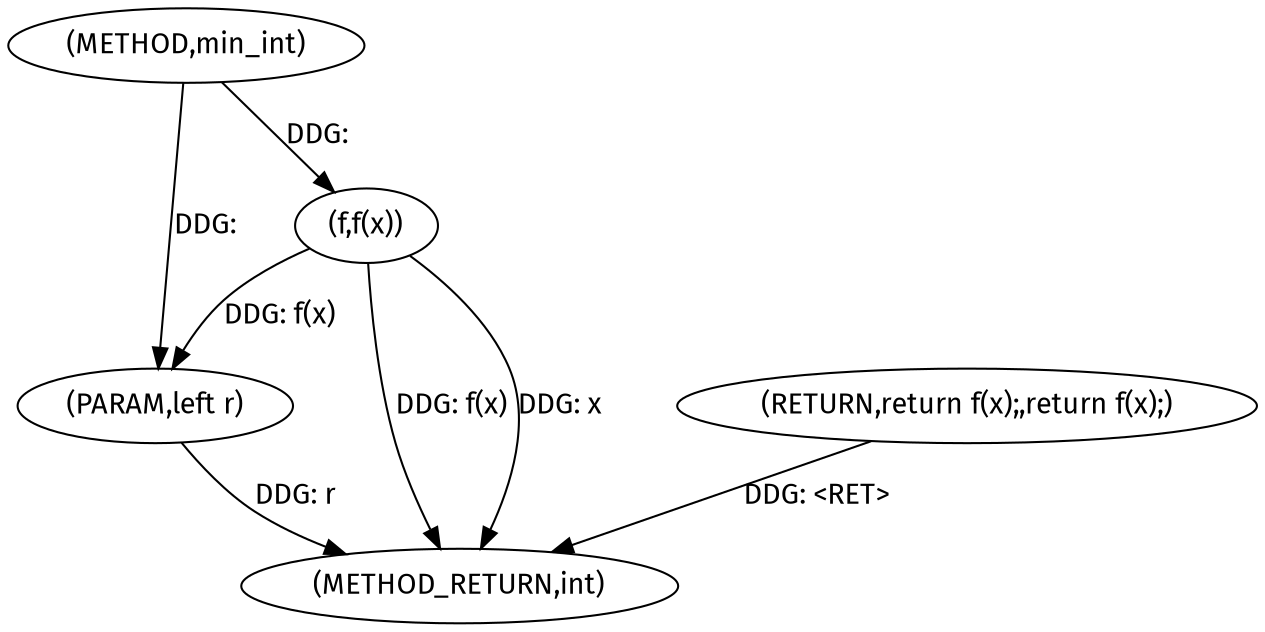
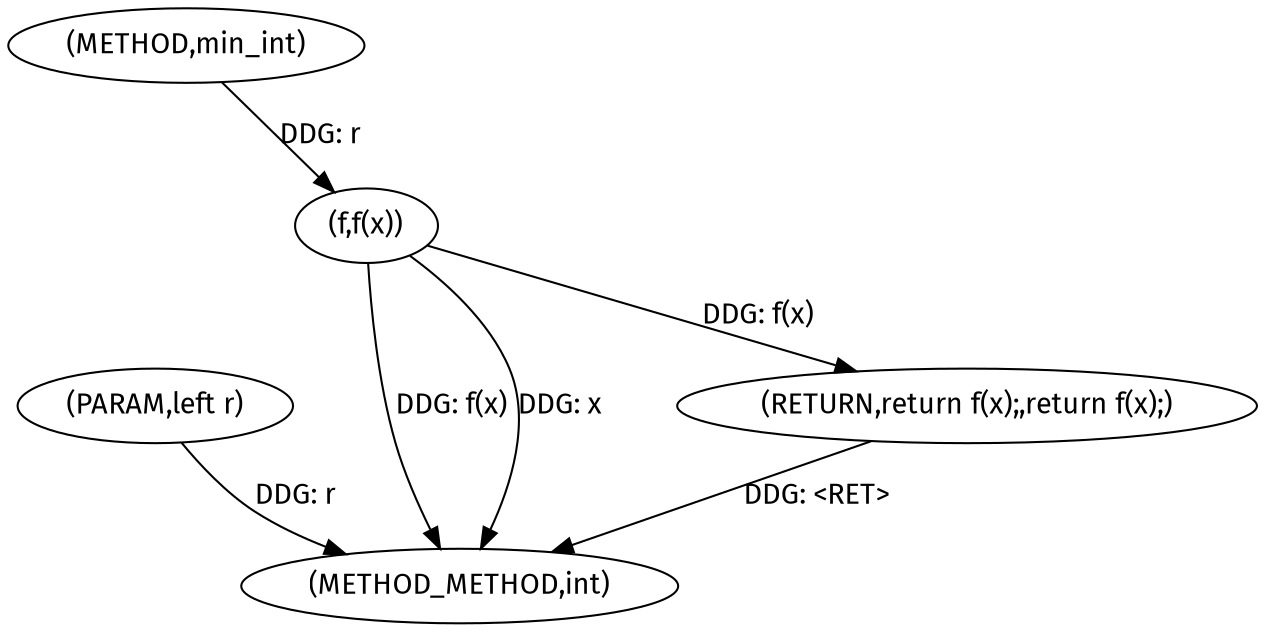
edge "(METHOD,min_int)" -> "(f,f(x))": label "DDG: " -> "DDG: r"
edge "(METHOD,min_int)" -> "(PARAM,left r)": removed, label "DDG:"
edge "(f,f(x))" -> "(PARAM,left r)": now "(f,f(x))" -> "(RETURN,return f(x);,return f(x);)"
node "(METHOD_RETURN,int)": label "(METHOD_RETURN,int)" -> "(METHOD_METHOD,int)"
